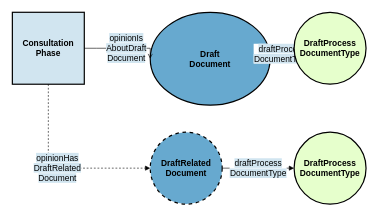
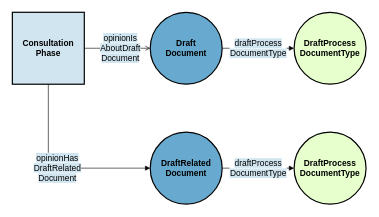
node "Draft Document": size 120x93 -> 72x72
edge "Consultation Phase" -> "DraftRelated Document": style dashed -> solid
node "DraftRelated Document": style dashed -> solid
